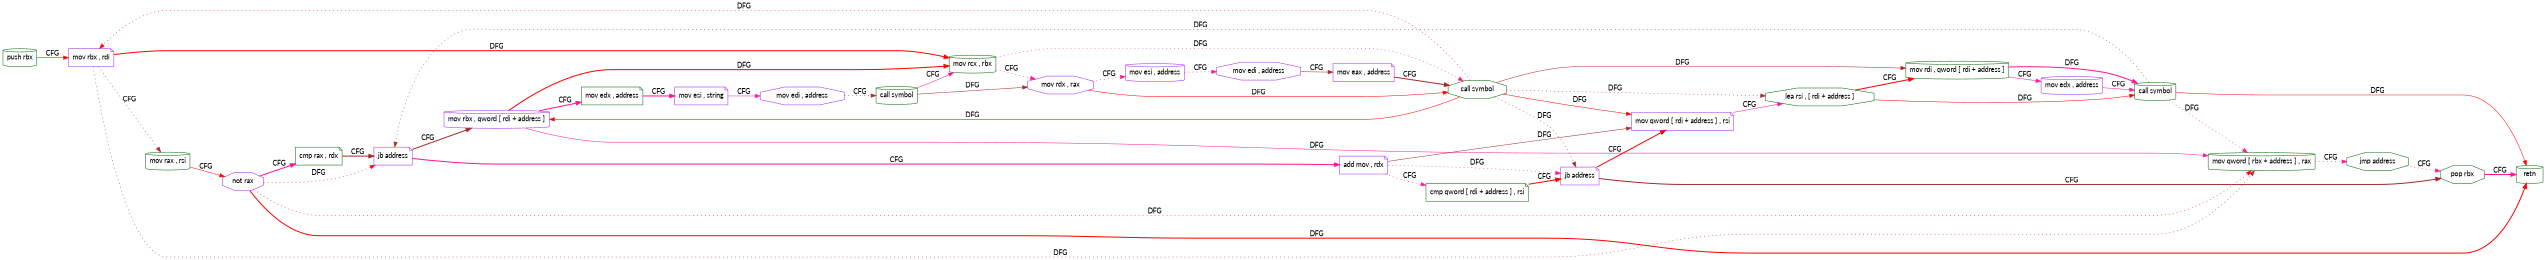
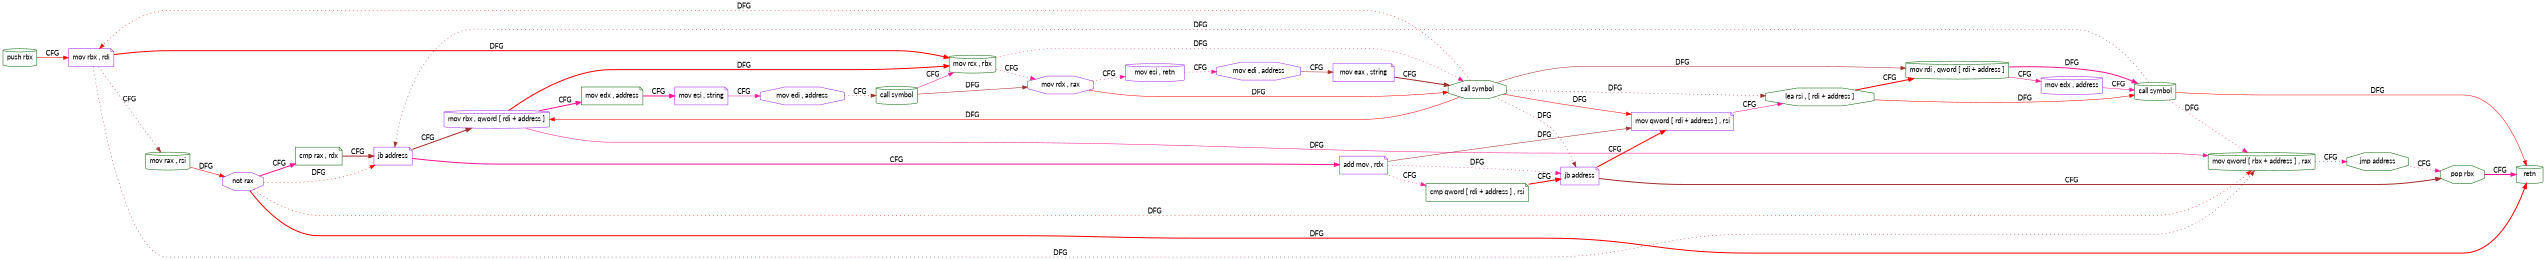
node "mov esi , address": label "mov esi , address" -> "mov esi , retn"
node "mov eax , address": label "mov eax , address" -> "mov eax , string"
edge "mov rax , rsi" -> "not rax": label "CFG" -> "DFG"
